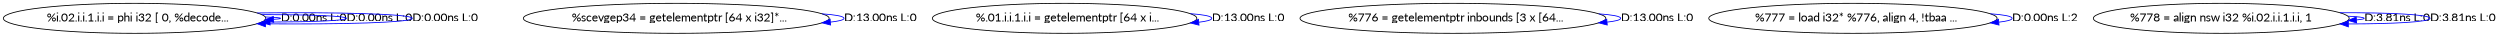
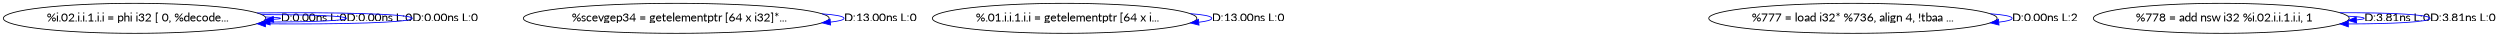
node "%776 = getelementptr inbounds [3 x [64...": removed
node "%777 = load i32* %776, align 4, !tbaa ...": label "%777 = load i32* %776, align 4, !tbaa ..." -> "%777 = load i32* %736, align 4, !tbaa ..."
node "%778 = align nsw i32 %i.02.i.i.1.i.i, 1": label "%778 = align nsw i32 %i.02.i.i.1.i.i, 1" -> "%778 = add nsw i32 %i.02.i.i.1.i.i, 1"
